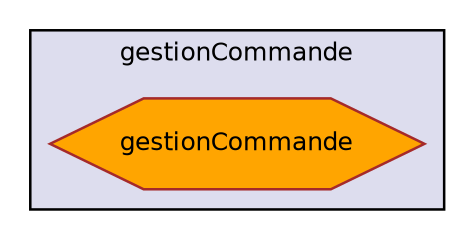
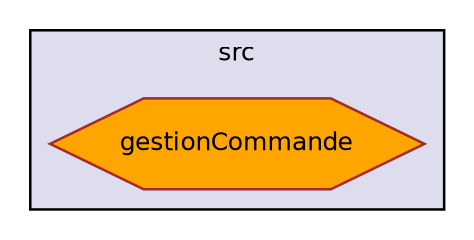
cluster "gestionCommande": label "gestionCommande" -> "src"
